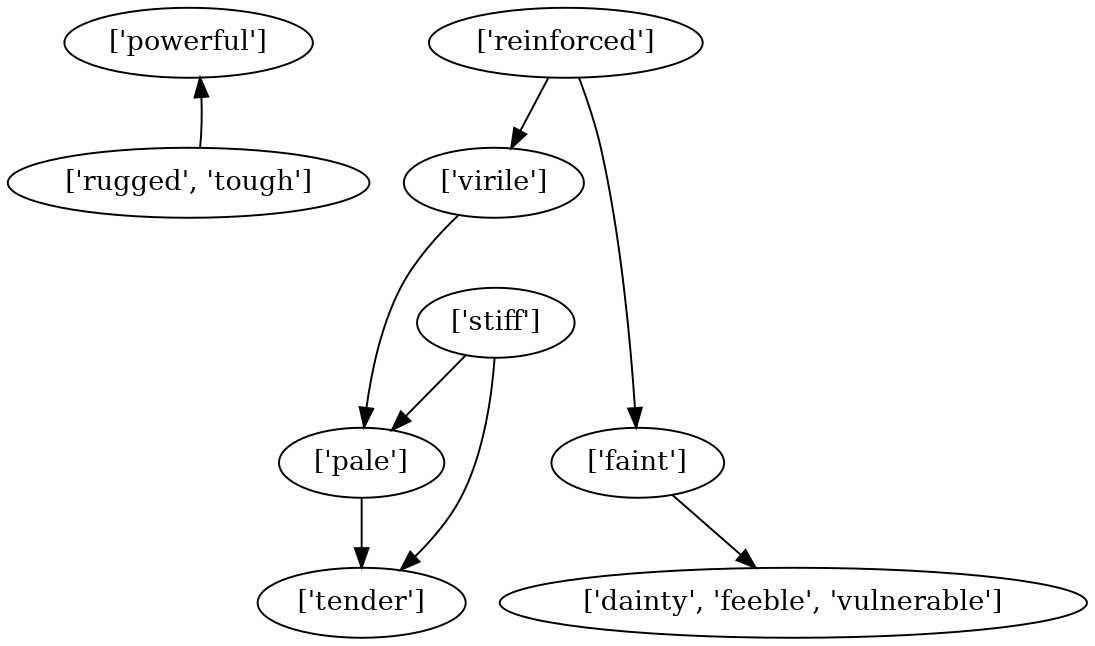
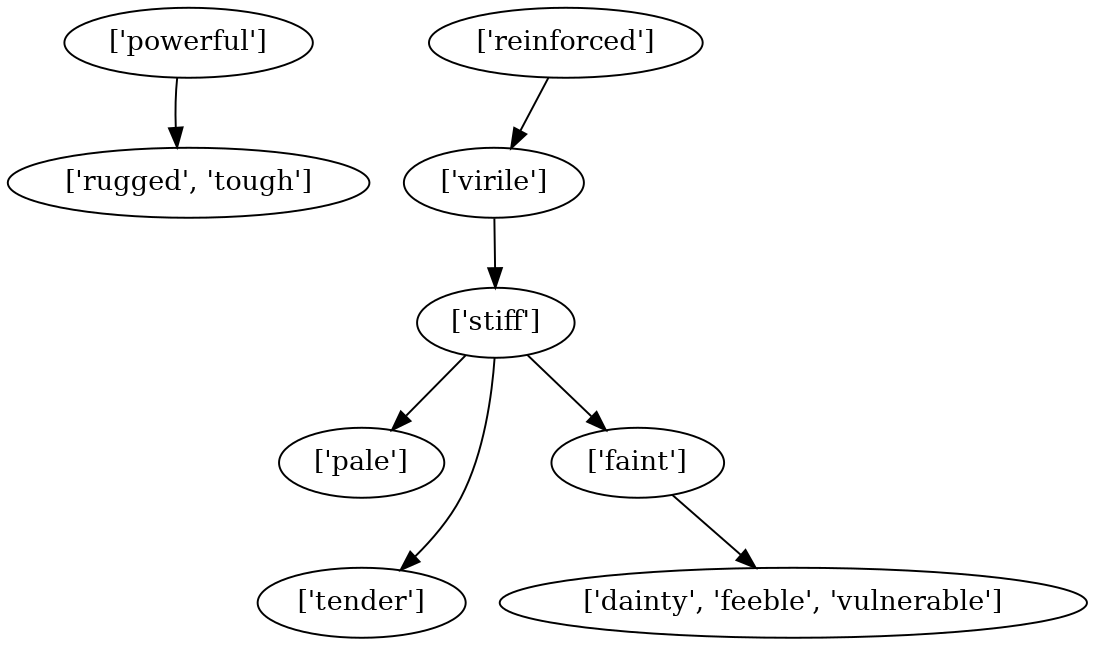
edge "['rugged', 'tough']" -> "['powerful']": reversed
edge "['reinforced']" -> "['faint']": now "['stiff']" -> "['faint']"
edge "['virile']" -> "['pale']": now "['virile']" -> "['stiff']"
edge "['pale']" -> "['tender']": removed
